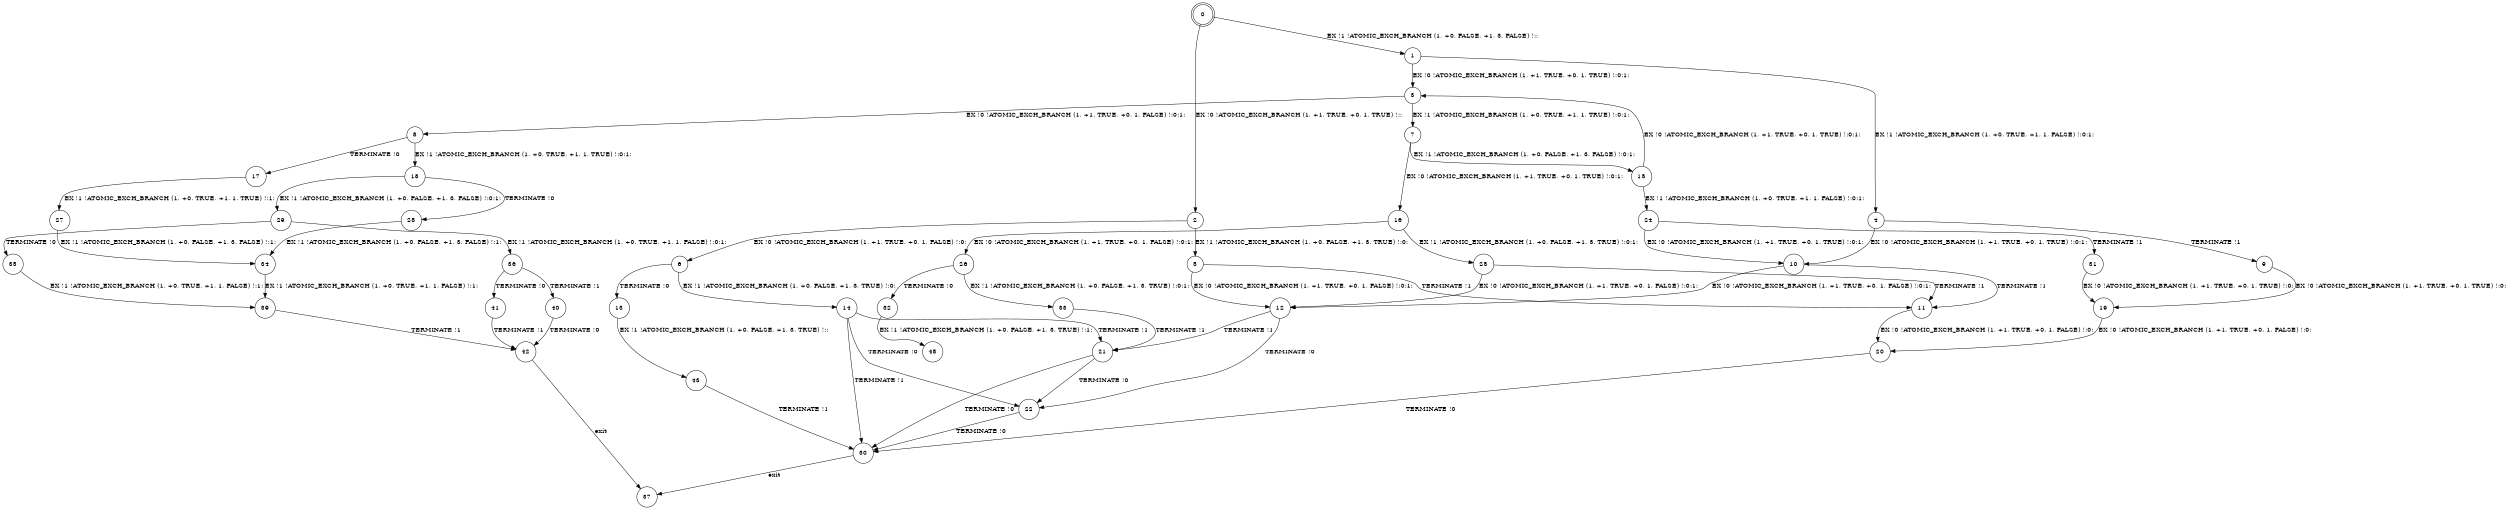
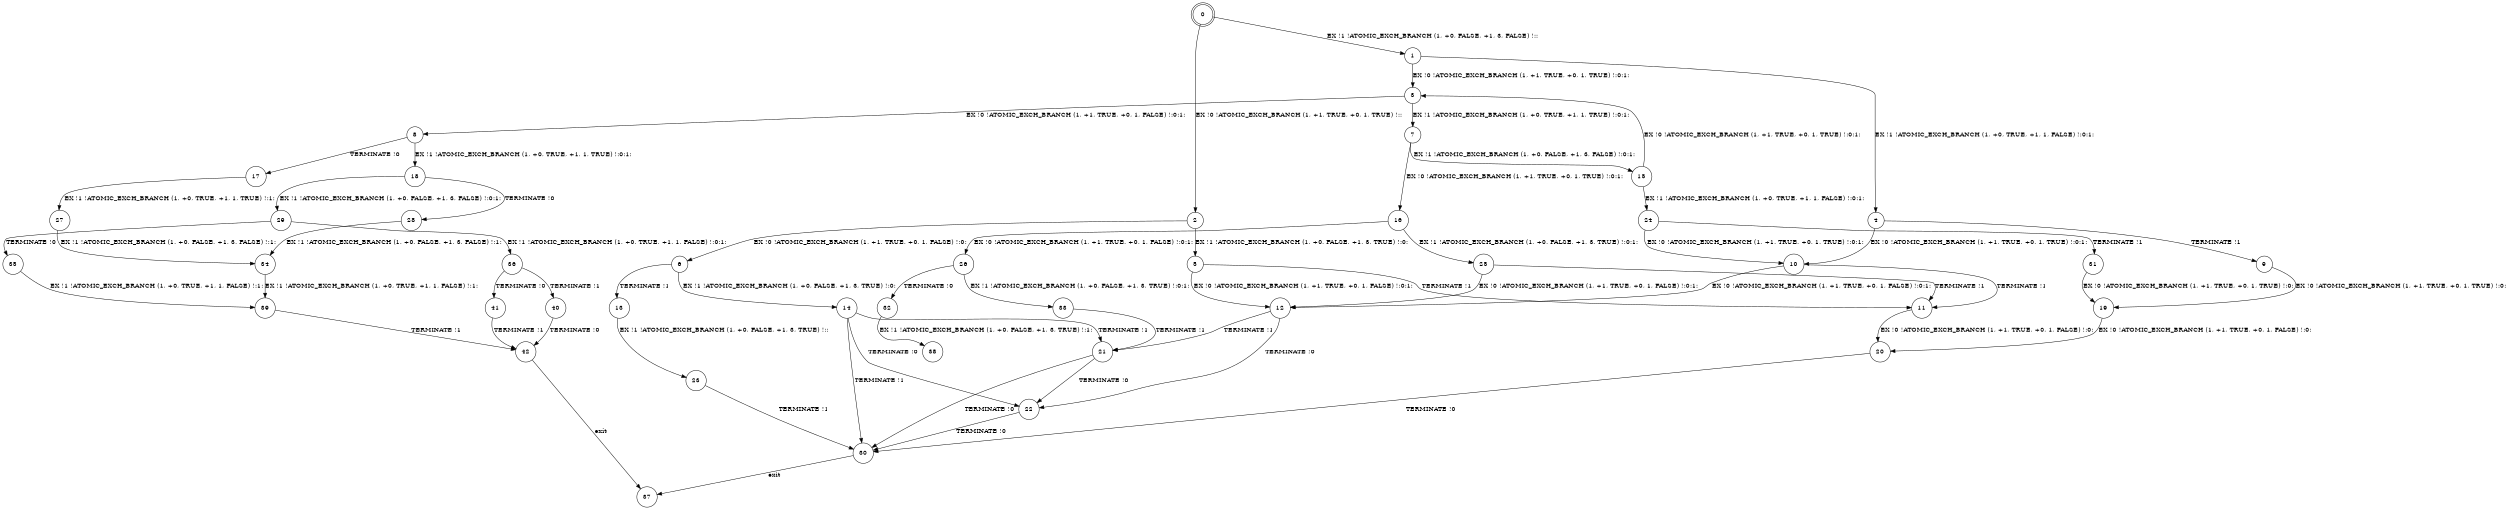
edge "6" -> "13": label "TERMINATE !0" -> "TERMINATE !1"
node "48": label "48" -> "38"
node "43": label "43" -> "23"
